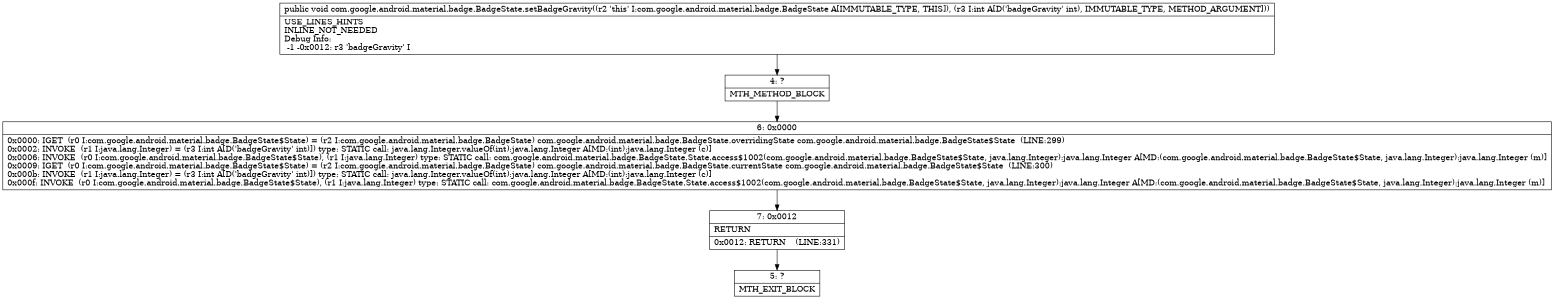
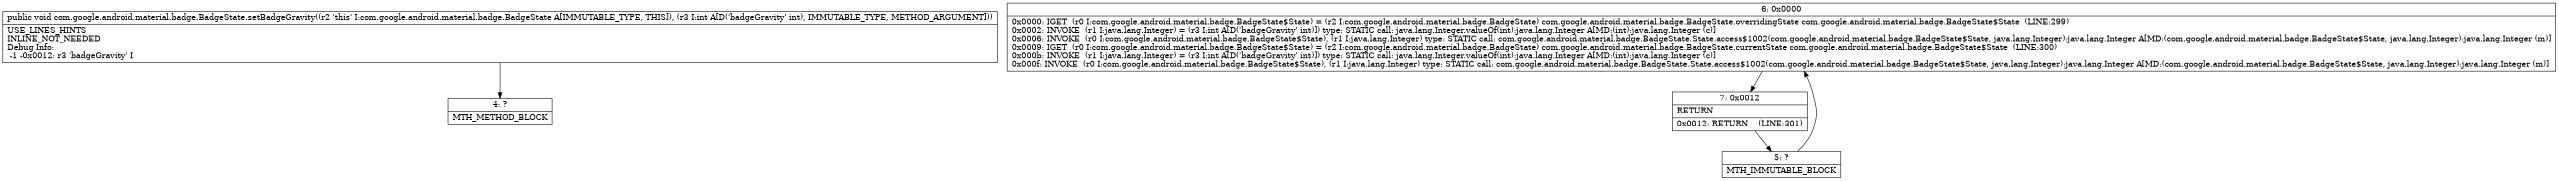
edge "4: ?" -> "6: 0x0000": now "5: ?" -> "6: 0x0000"
node "7: 0x0012": text "0x0012: RETURN    (LINE:331)" -> "0x0012: RETURN    (LINE:301)"
node "5: ?": text "MTH_EXIT_BLOCK" -> "MTH_IMMUTABLE_BLOCK"
